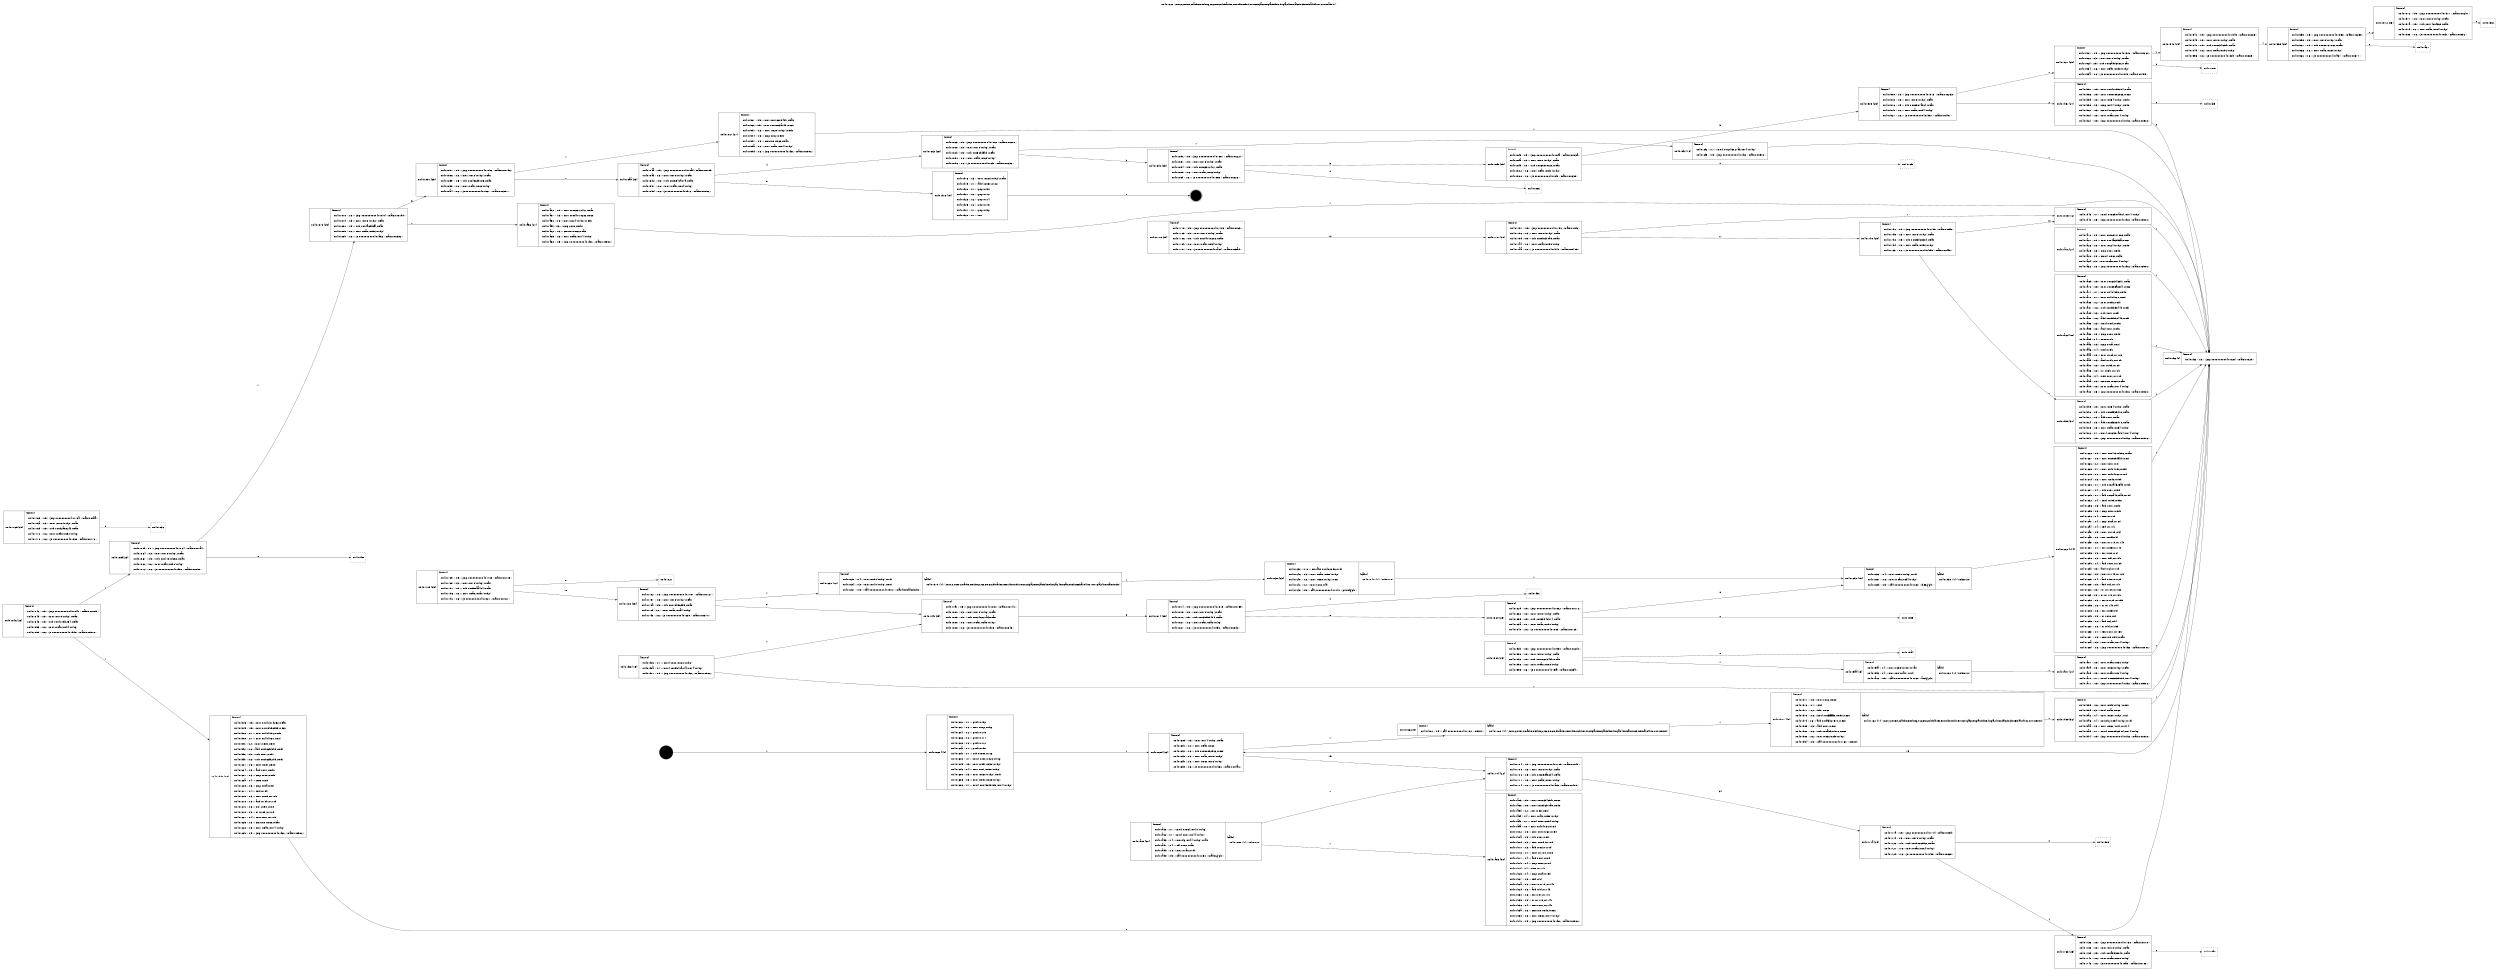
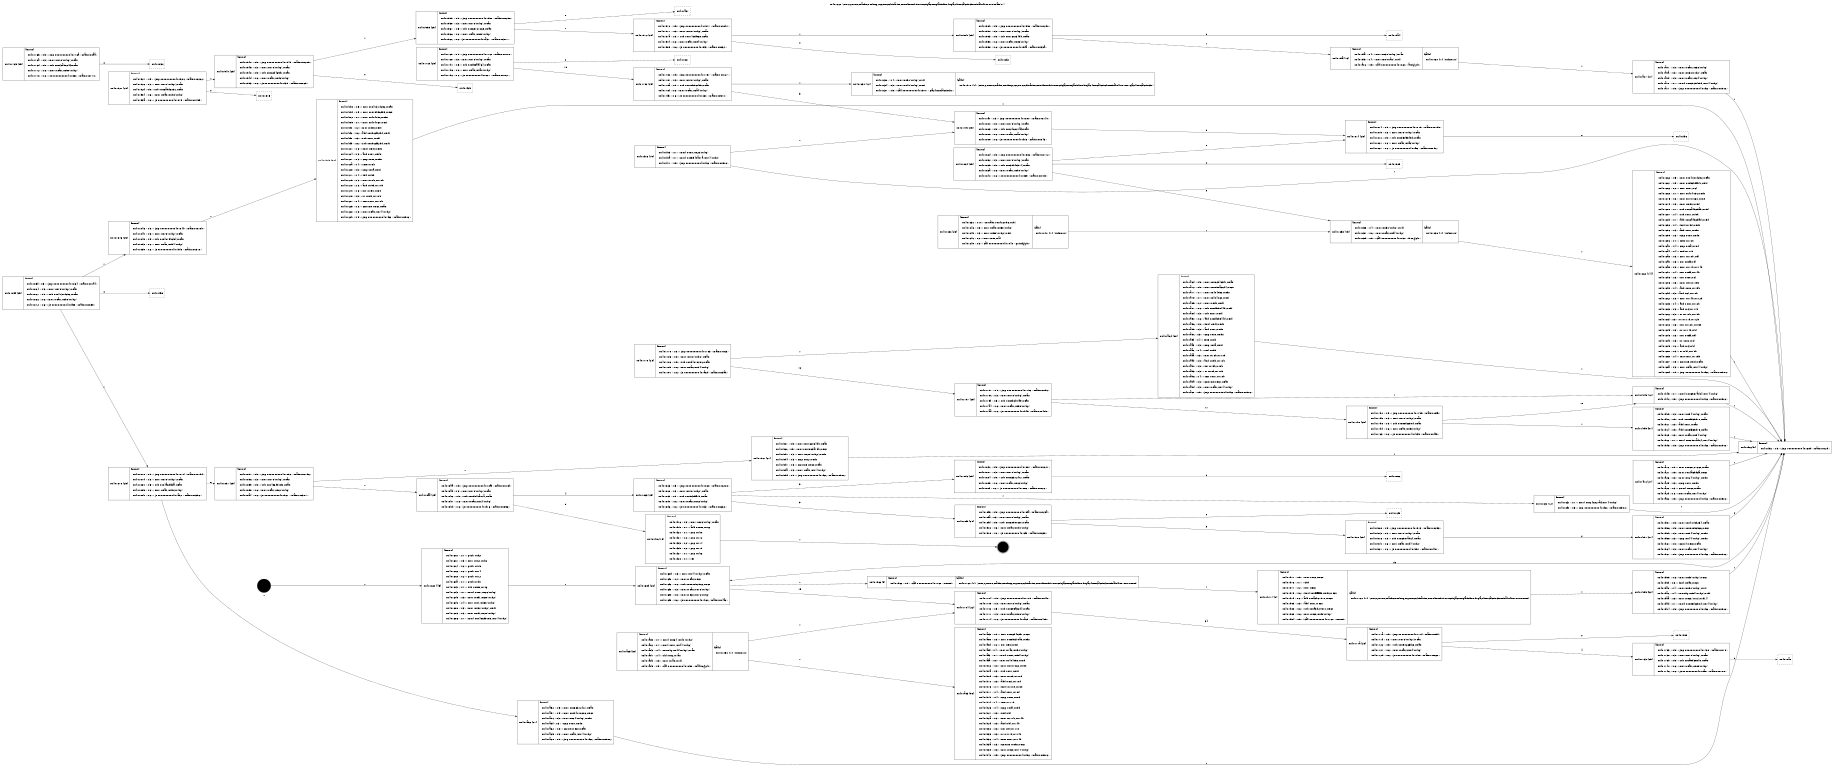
edge "0x401972 [25]" -> "0x40198b [25]": added, label "1"
edge "0x40190e [25]" -> "0x401927 [25]": removed, label "1"
edge "0x401b51 [27]" -> "0x401f29": now "0x401940 [25]" -> "0x401f29"
edge "0x4018dc [25]" -> "0x4018f5 [25]": now "0x4018c3 [25]" -> "0x4018f5 [25]"
edge "0x40177e [25]" -> "0x401a6d [88]": added, label "1"
edge "0x401c30 [12]" -> "0x401c3c [23]": removed, label "1"
edge "0x401846 [25]" -> "0x40185f [25]": reversed
edge "0x401814 [25]" -> "0x40182d [25]": reversed
